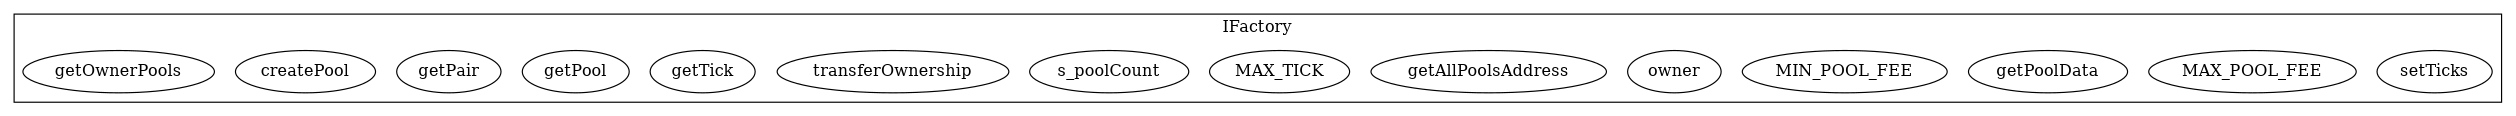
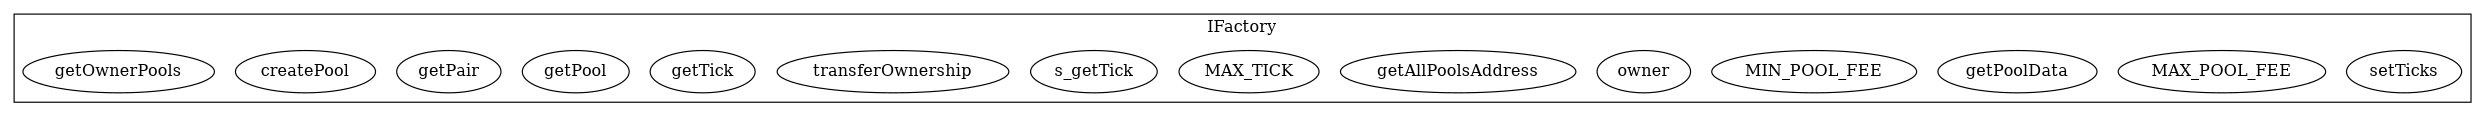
node "s_poolCount": label "s_poolCount" -> "s_getTick"
